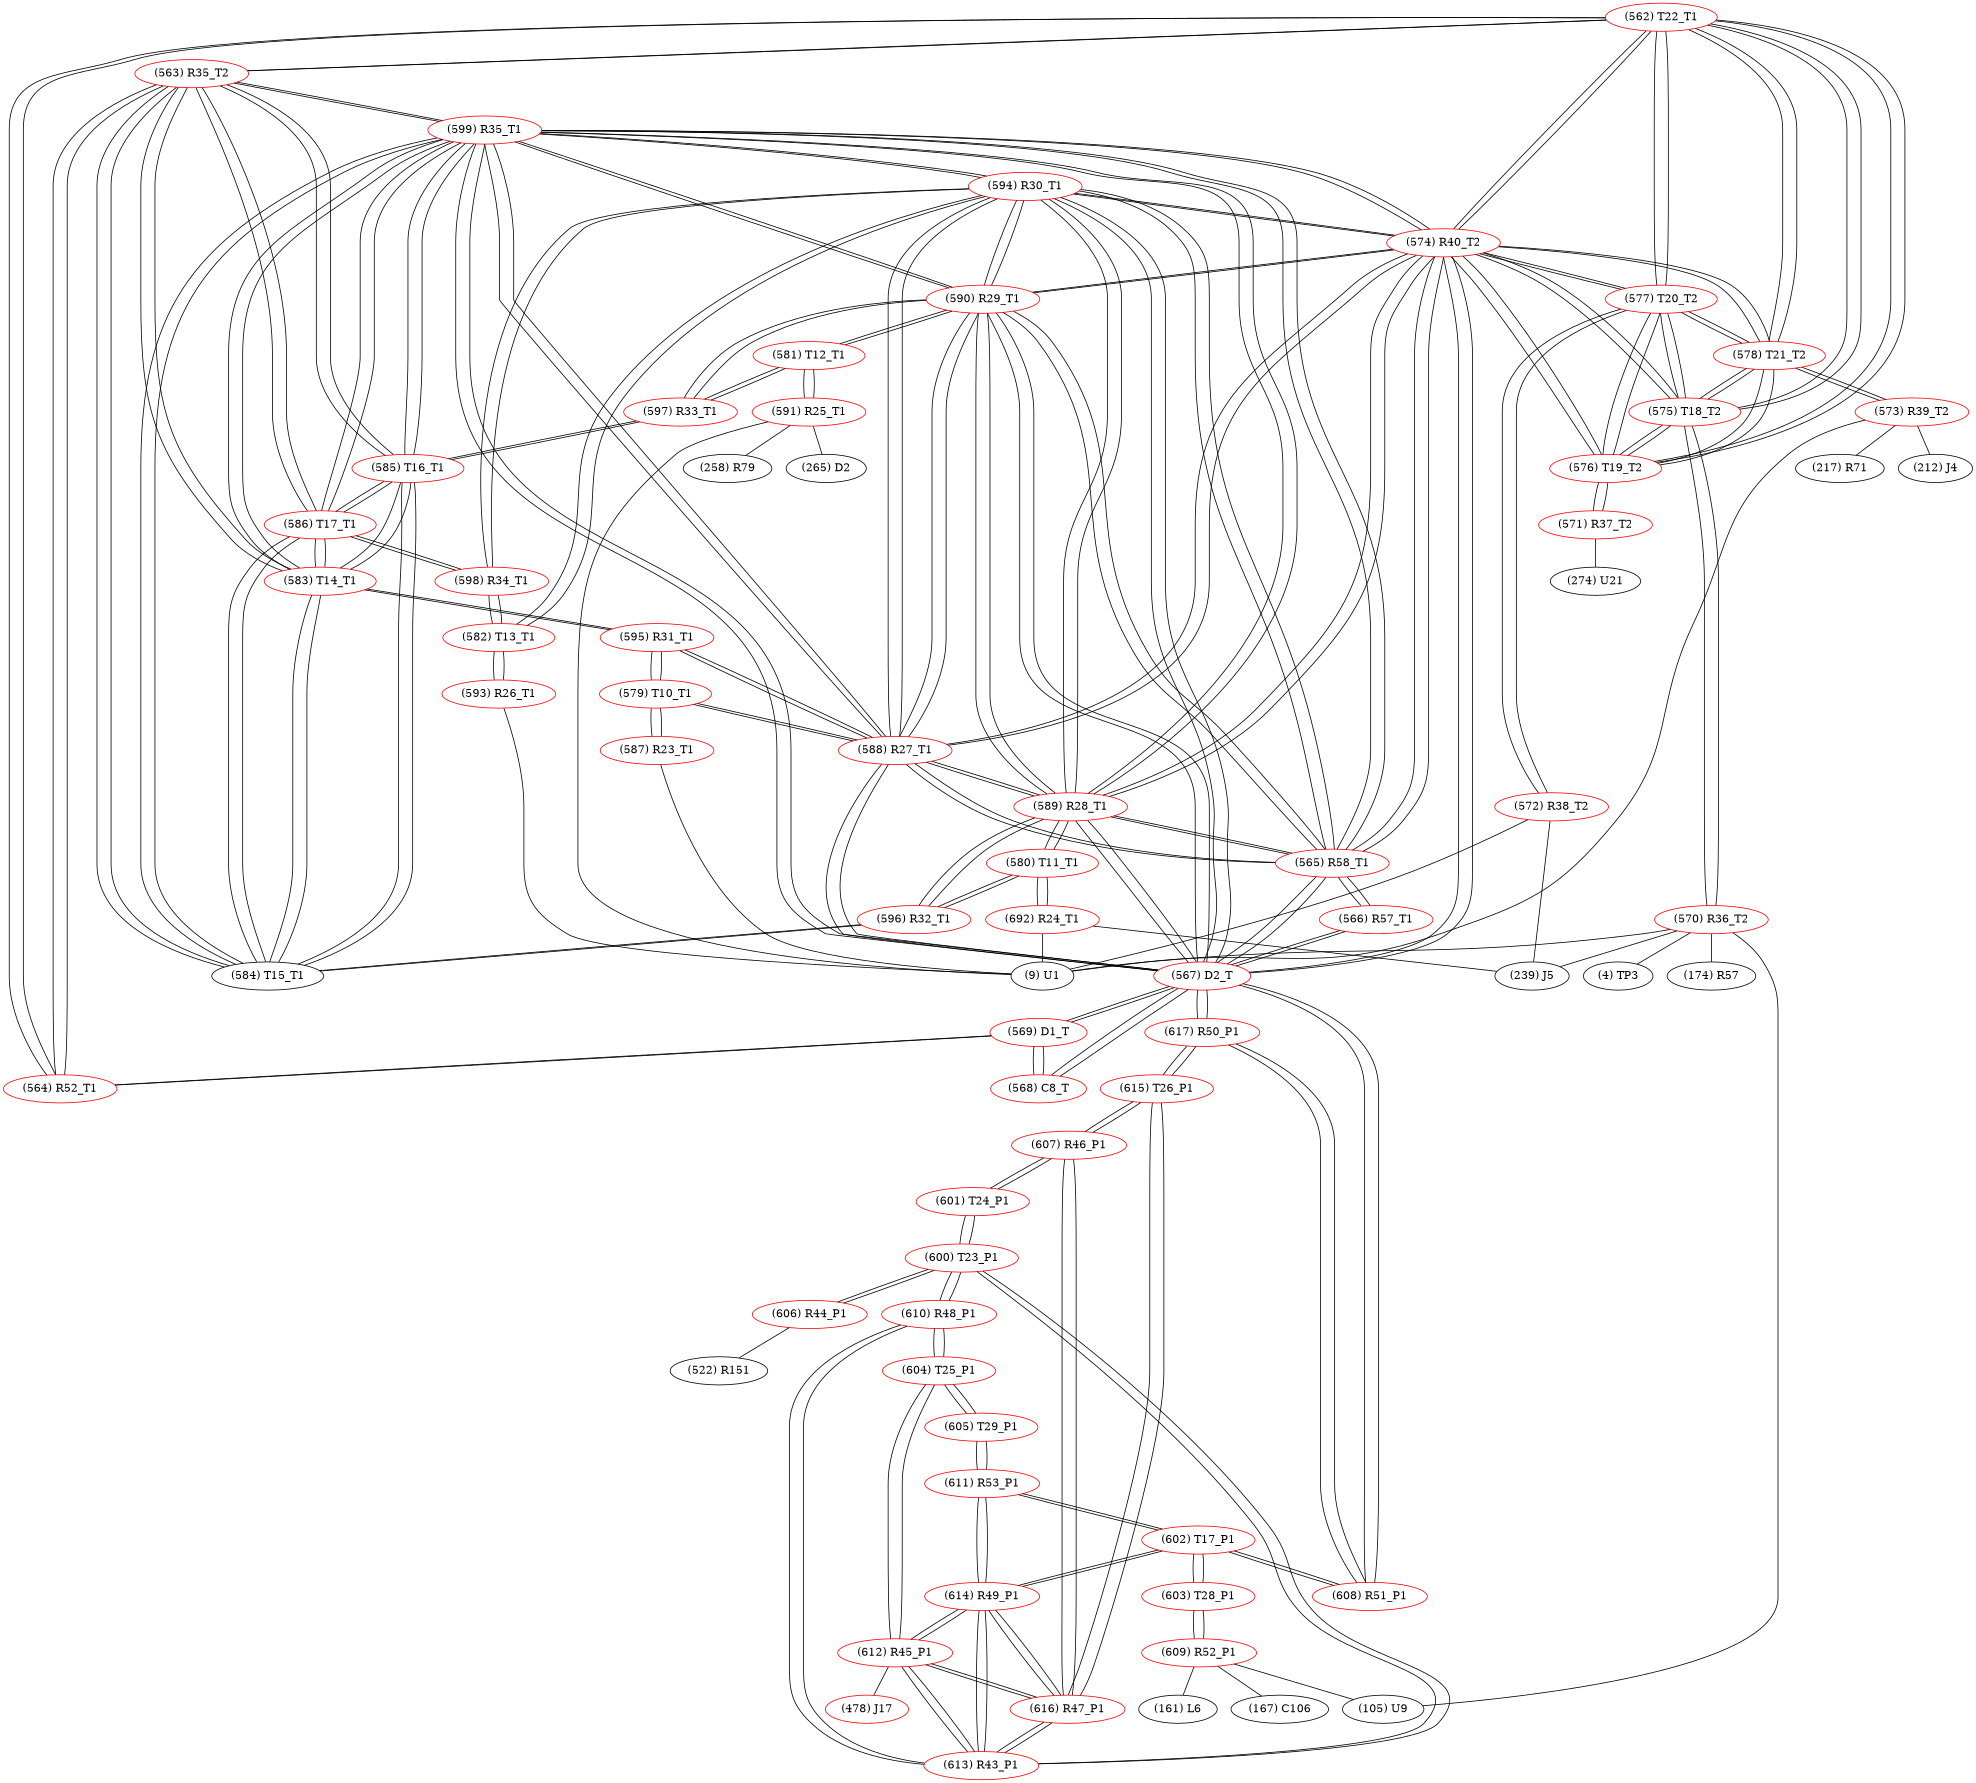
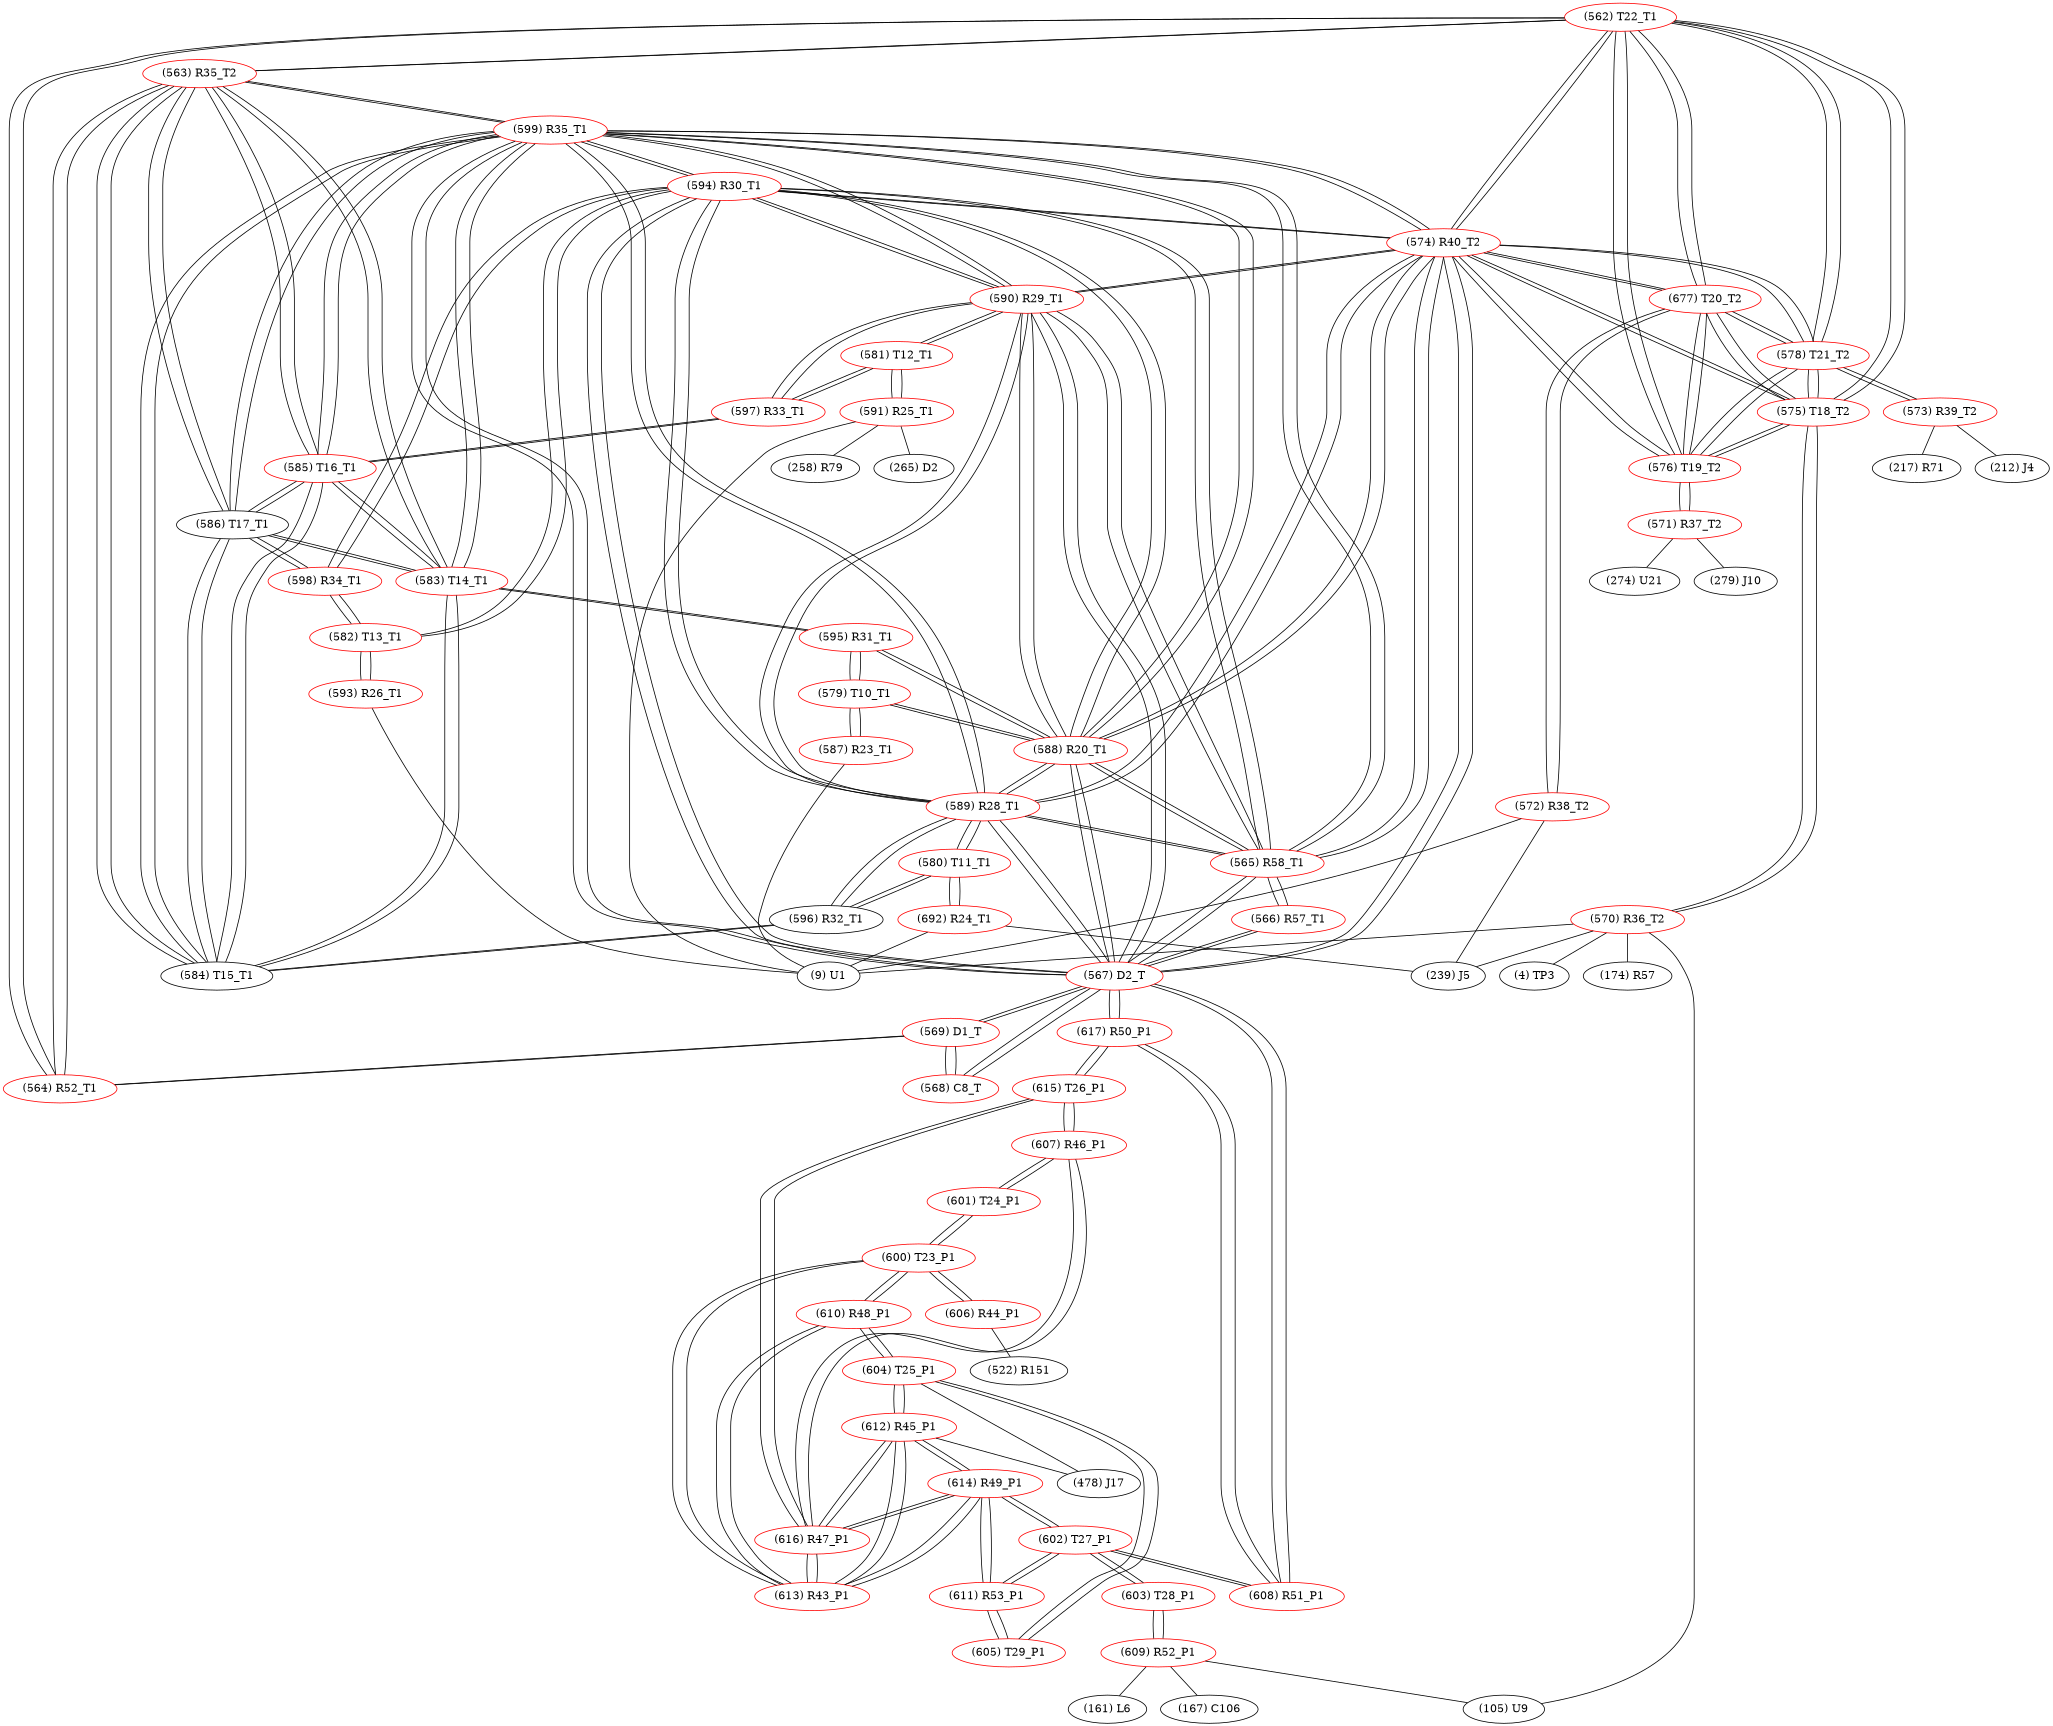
node "(577) T20_T2": label "(577) T20_T2" -> "(677) T20_T2"
node "(586) T17_T1": color red -> black
node "(279) J10": added
node "(588) R27_T1": label "(588) R27_T1" -> "(588) R20_T1"
edge "(573) R39_T2" -- "(9) U1": removed
node "(596) R32_T1": color red -> black
edge "(604) T25_P1" -- "(478) J17": added
node "(602) T17_P1": label "(602) T17_P1" -> "(602) T27_P1"
node "(478) J17": color red -> black
